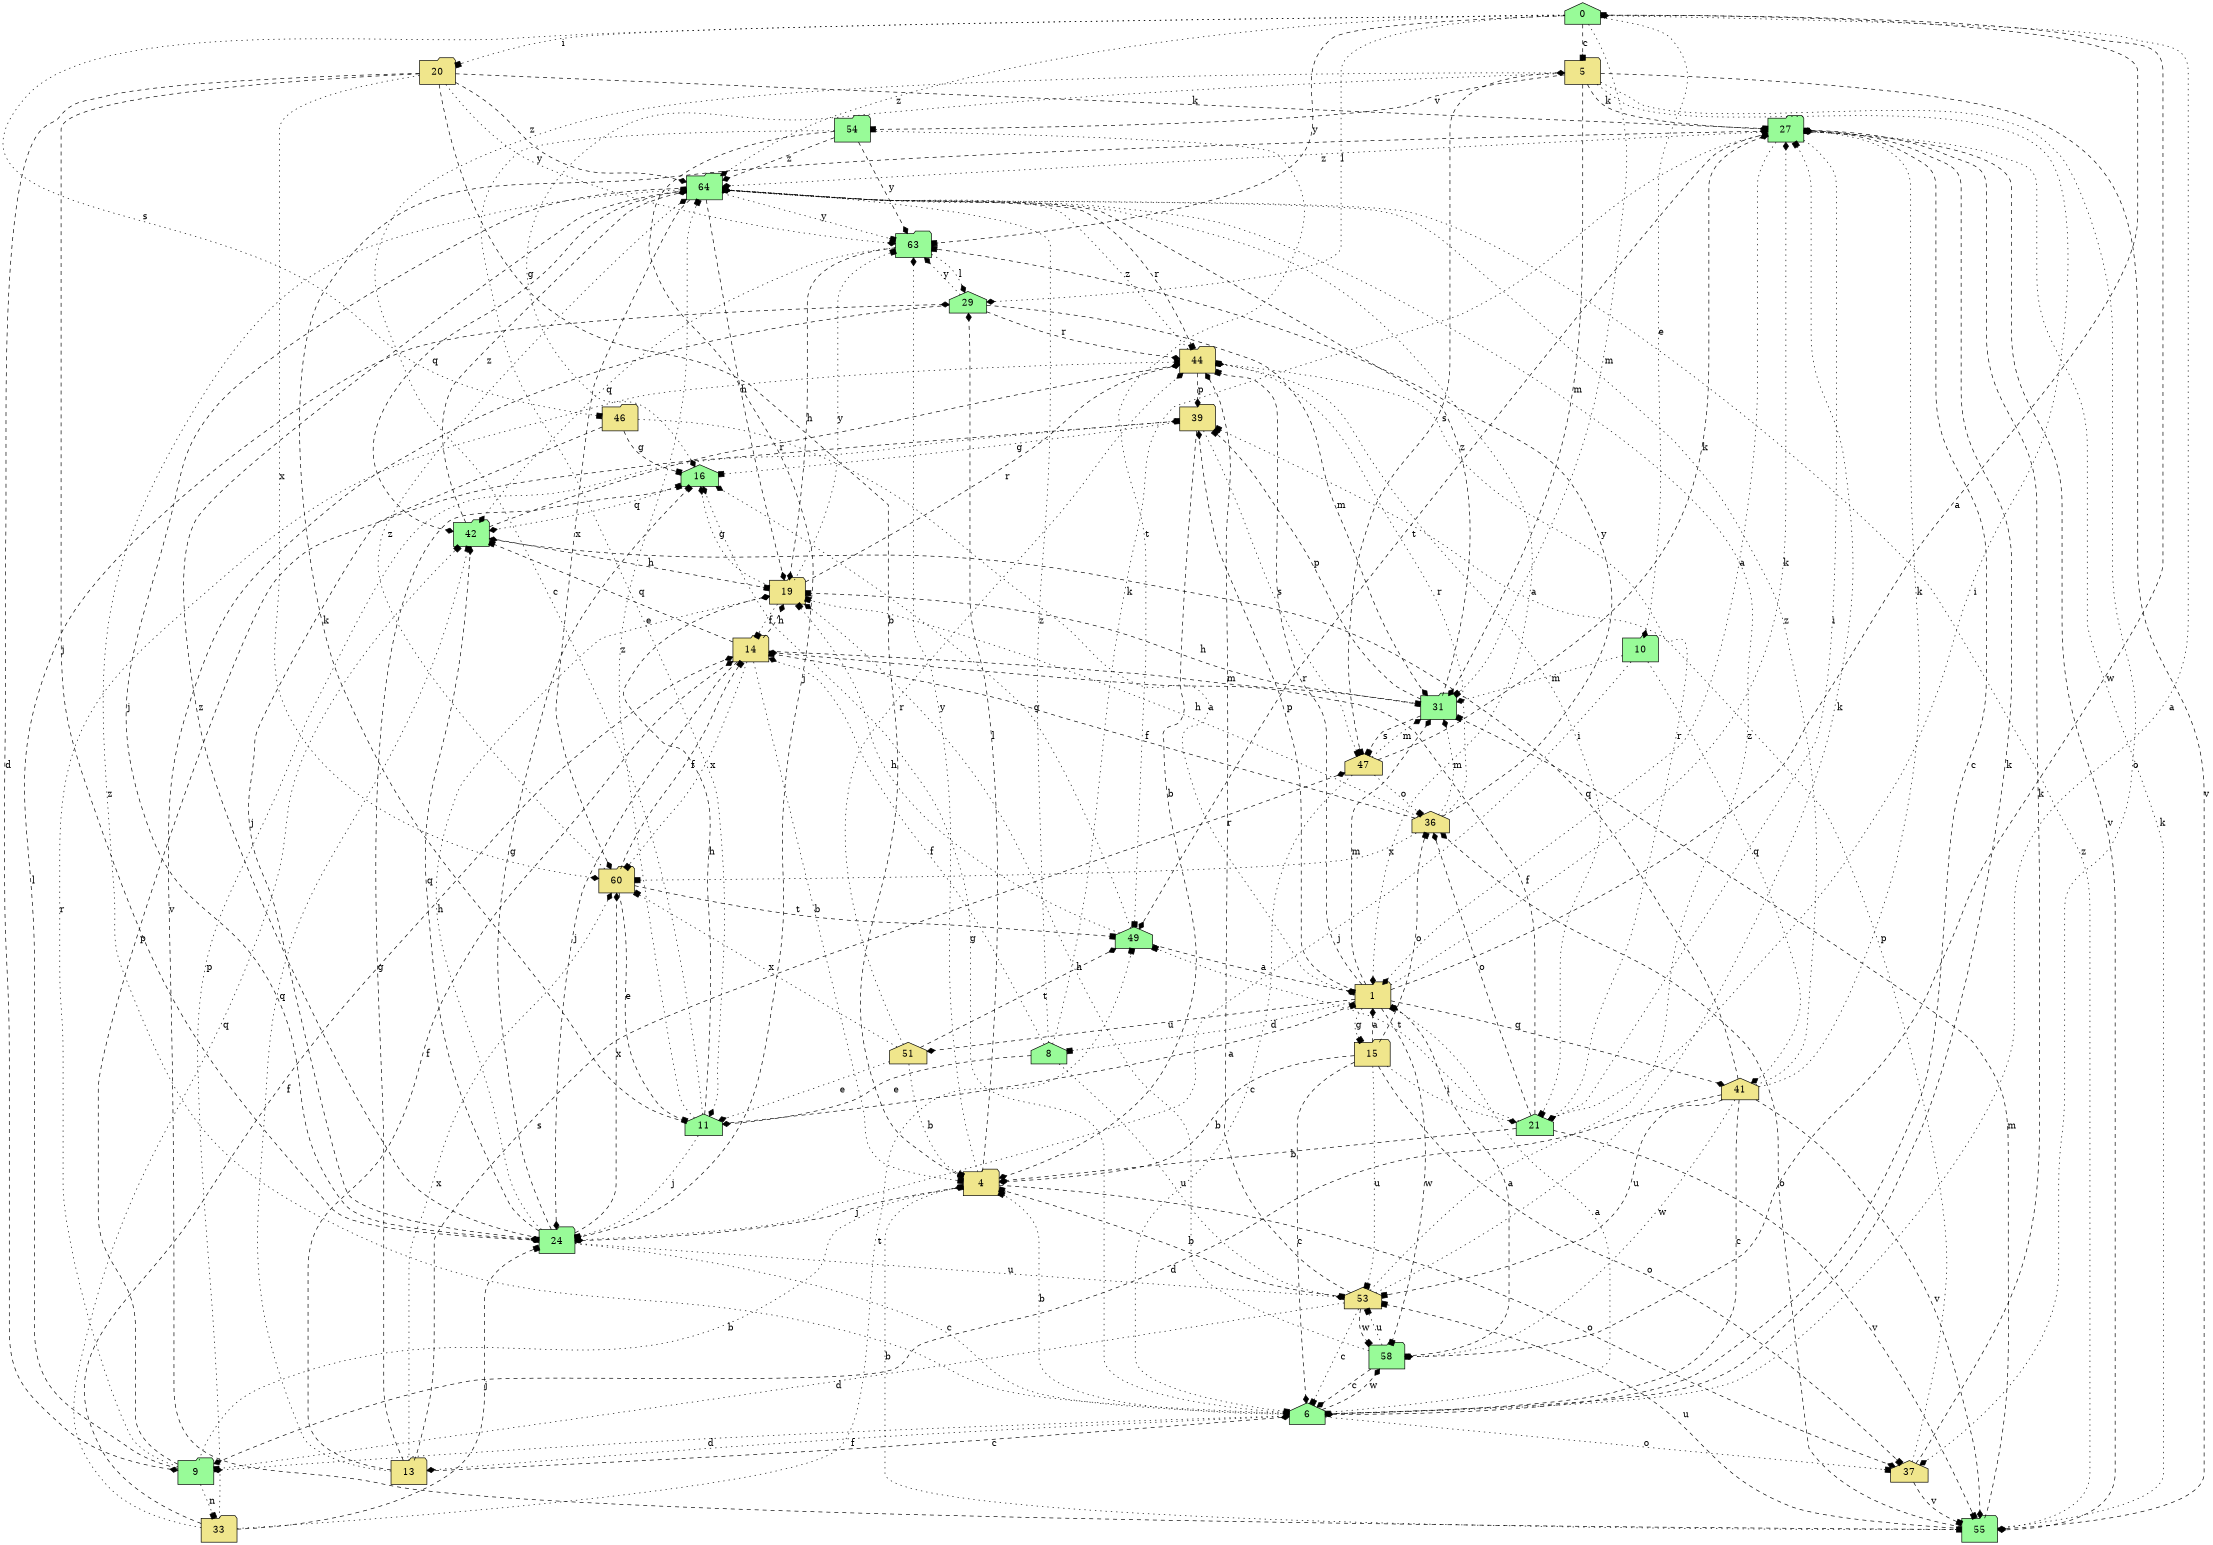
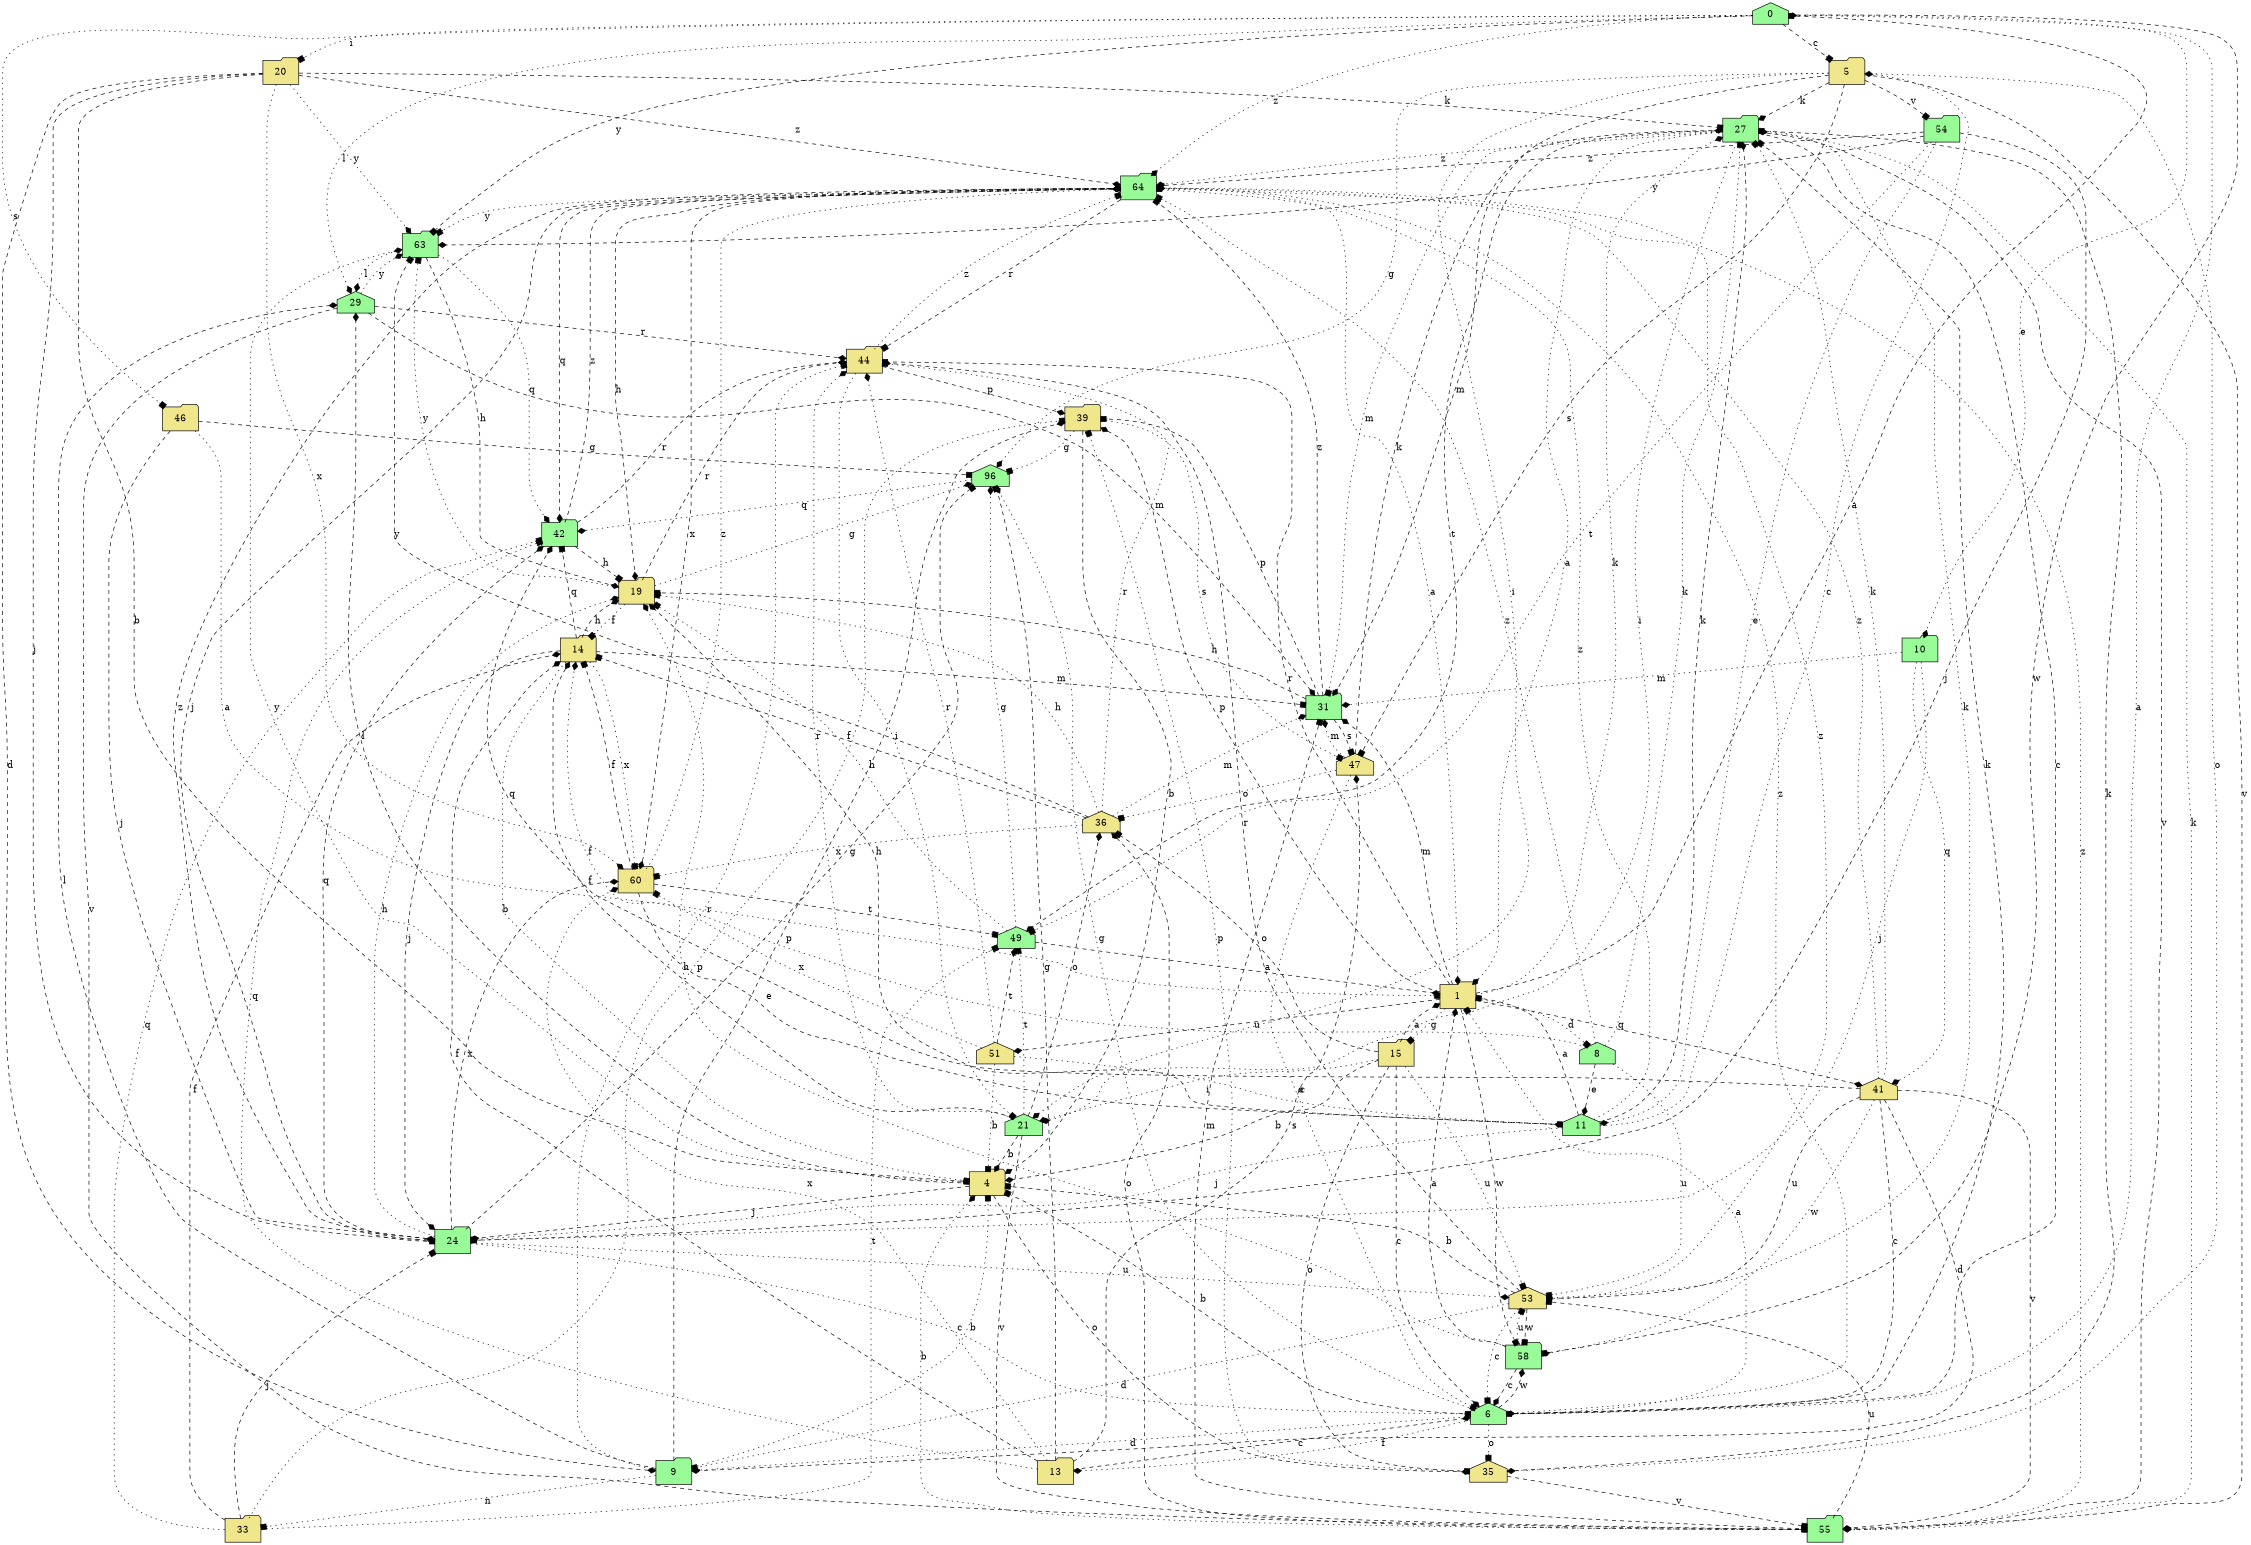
edge "0" -> "31": now "27" -> "31"
node "16": label "16" -> "96"
edge "6" -> "4": style dotted -> dashed
node "37": label "37" -> "35"
